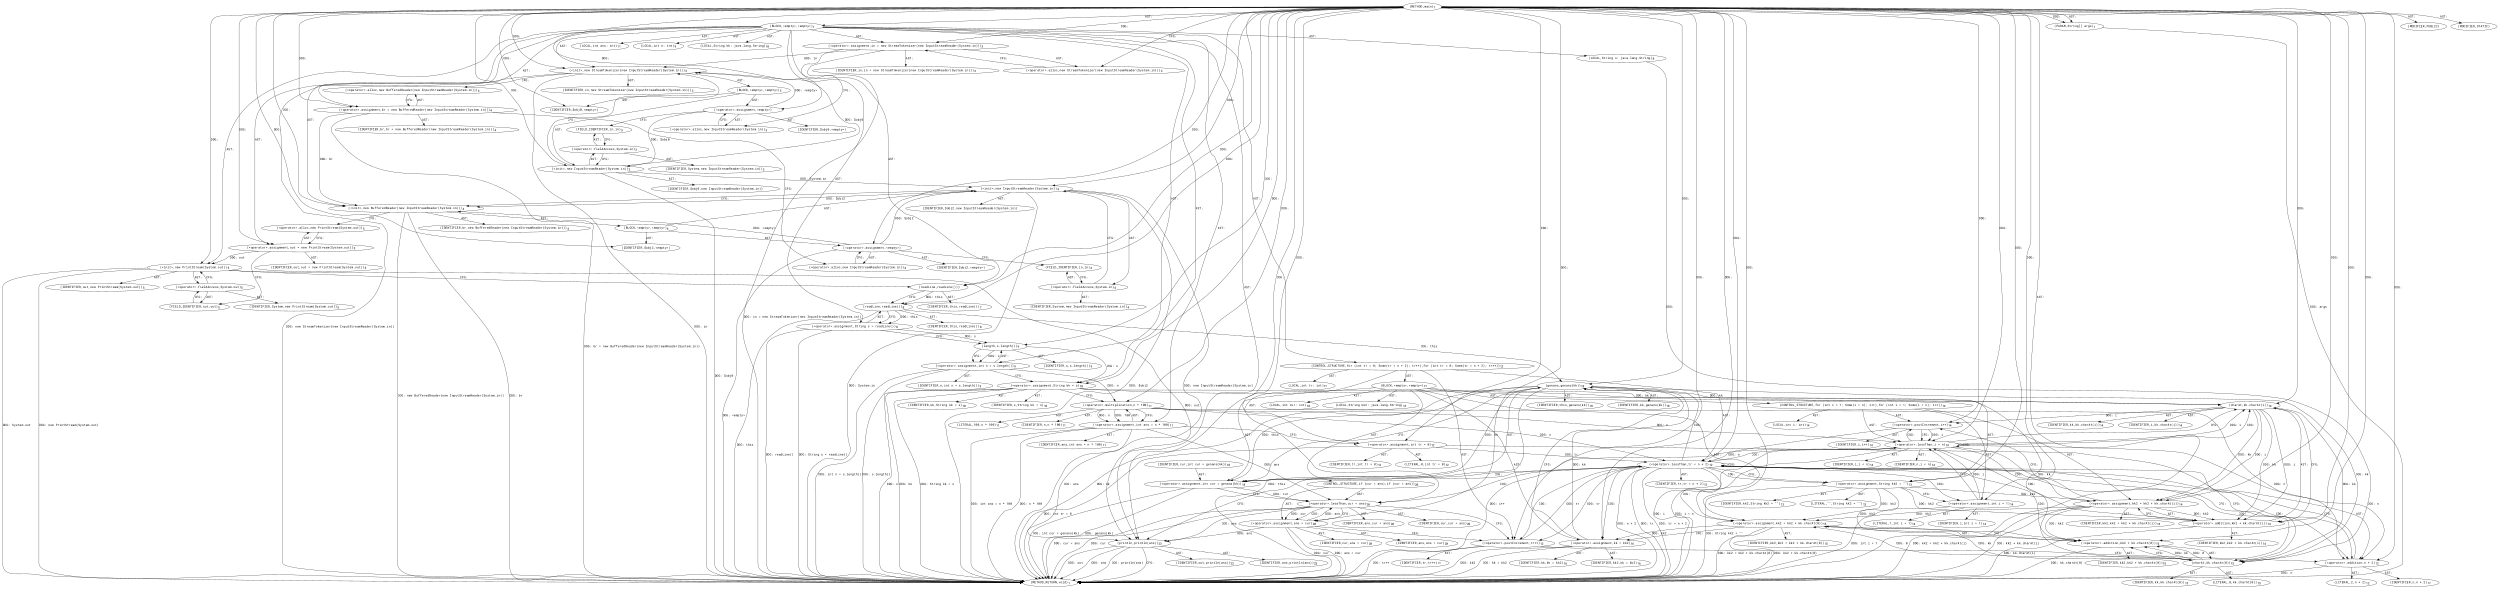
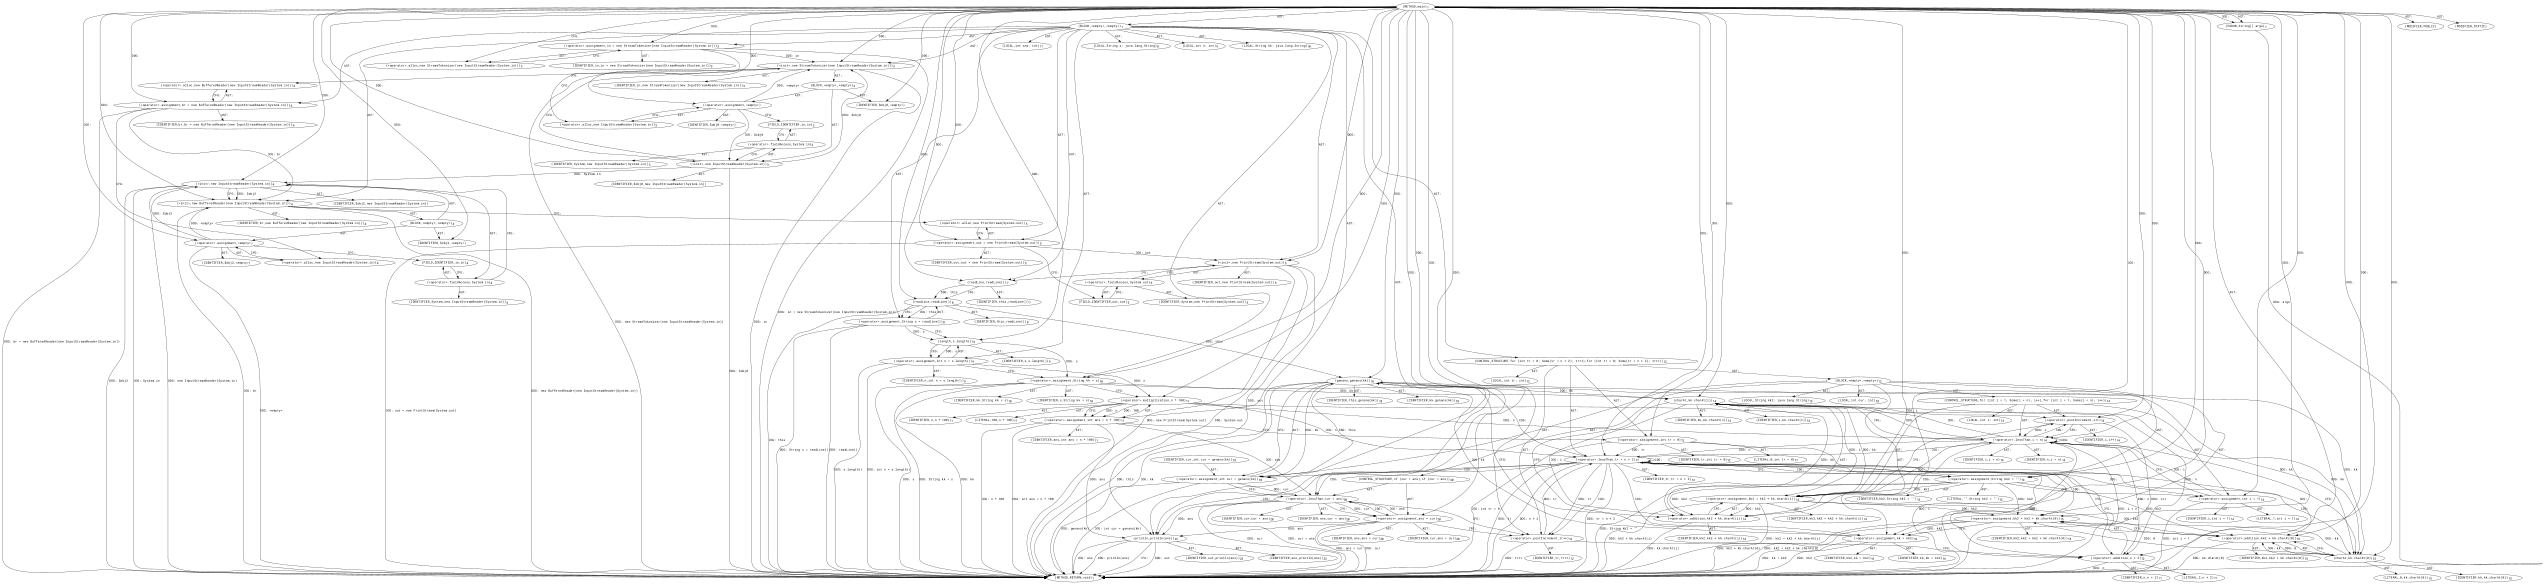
edge "(LOCAL,String s: java.lang.String)" -> "(charAt,kk.charAt(0))": now "(METHOD,main)" -> "(charAt,kk.charAt(0))"
edge "(<operator>.assignment,out = new PrintStream(System.out))" -> "(METHOD_RETURN,void)": added, label "DDG: out = new PrintStream(System.out)"
